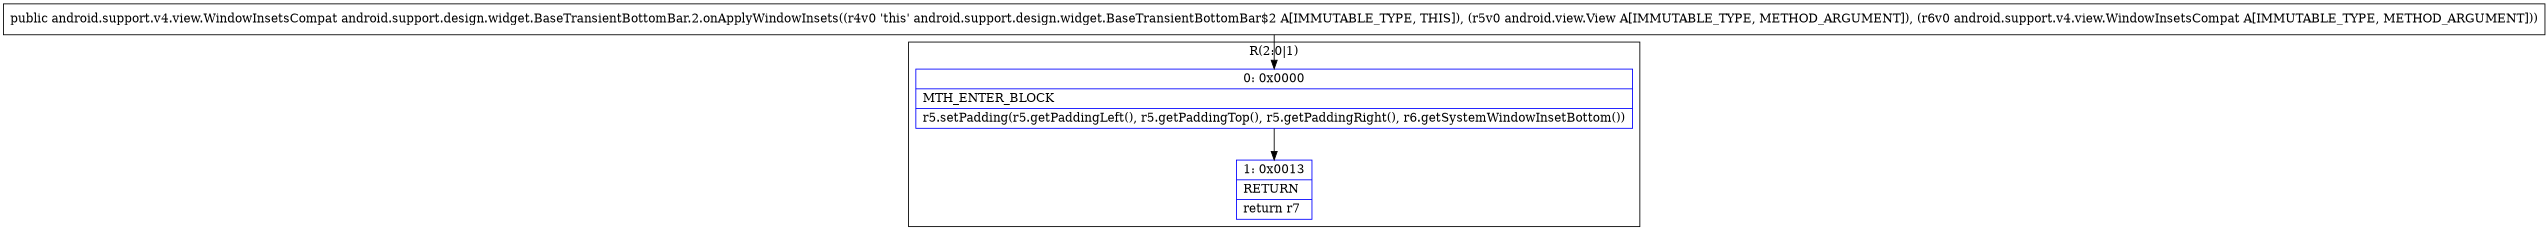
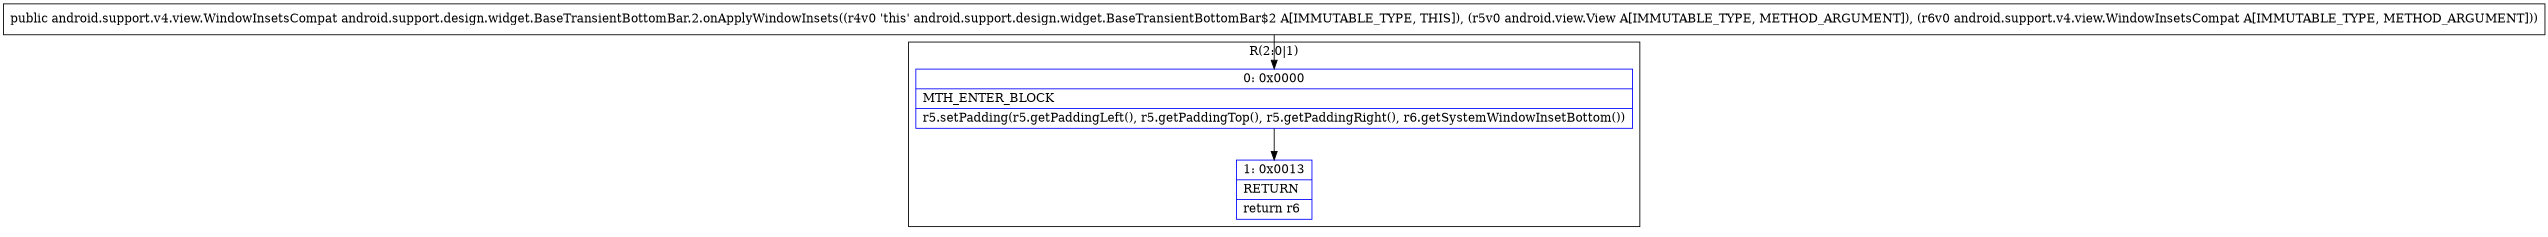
node "1: 0x0013": text "return r7" -> "return r6"
